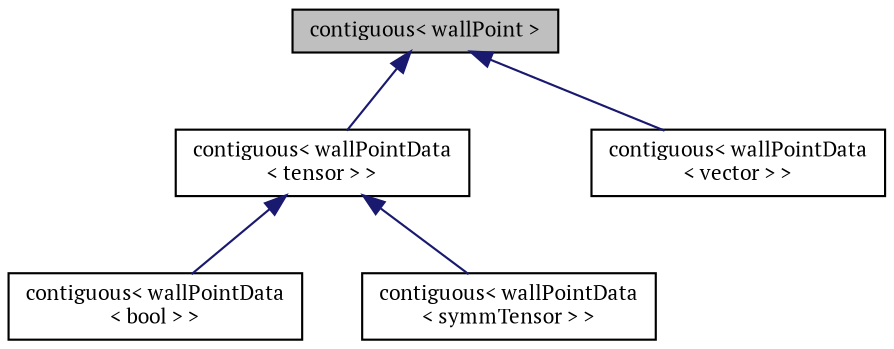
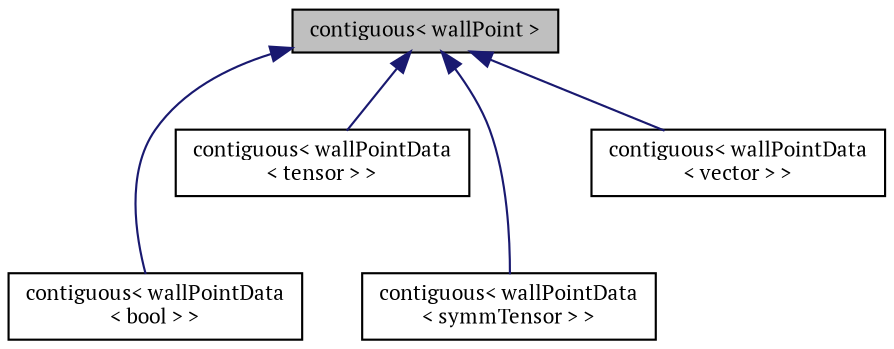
edge "contiguous< wallPointData < symmTensor > >" -> "contiguous< wallPointData < tensor > >": now "contiguous< wallPointData < symmTensor > >" -> "contiguous< wallPoint >"
edge "contiguous< wallPointData < bool > >" -> "contiguous< wallPointData < tensor > >": now "contiguous< wallPointData < bool > >" -> "contiguous< wallPoint >"
